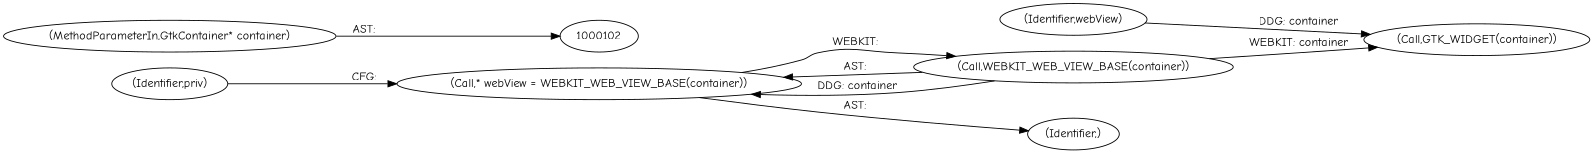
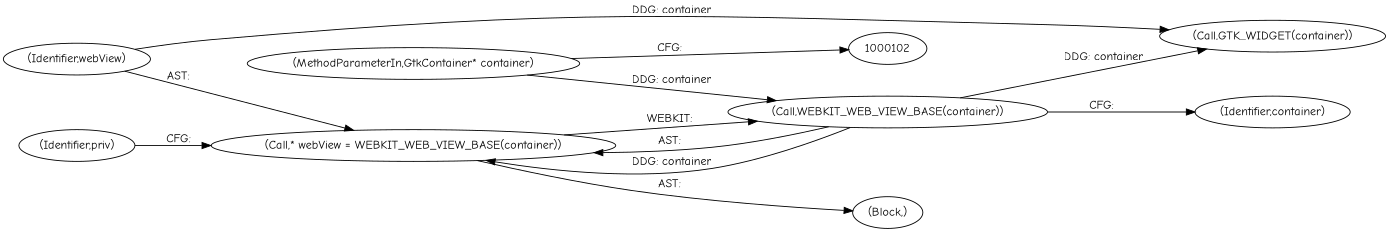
edge "(MethodParameterIn,GtkContainer* container)" -> "1000102": label "AST: " -> "CFG: "
edge "(Call,WEBKIT_WEB_VIEW_BASE(container))" -> "(Call,GTK_WIDGET(container))": label "WEBKIT: container" -> "DDG: container"
edge "(MethodParameterIn,GtkContainer* container)" -> "(Call,WEBKIT_WEB_VIEW_BASE(container))": added, label "DDG: container"
edge "(Identifier,webView)" -> "(Call,* webView = WEBKIT_WEB_VIEW_BASE(container))": added, label "AST:"
node "(Identifier,container)": added
node "(Identifier,)": label "(Identifier,)" -> "(Block,)"
